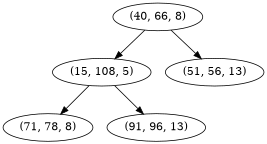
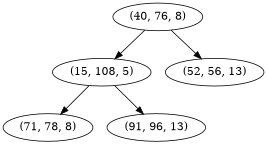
node "(40, 66, 8)": label "(40, 66, 8)" -> "(40, 76, 8)"
node "(51, 56, 13)": label "(51, 56, 13)" -> "(52, 56, 13)"
